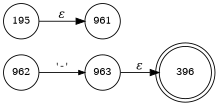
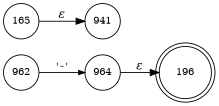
node "195": label "195" -> "165"
node "961": label "961" -> "941"
node "963": label "963" -> "964"
node "396": label "396" -> "196"
